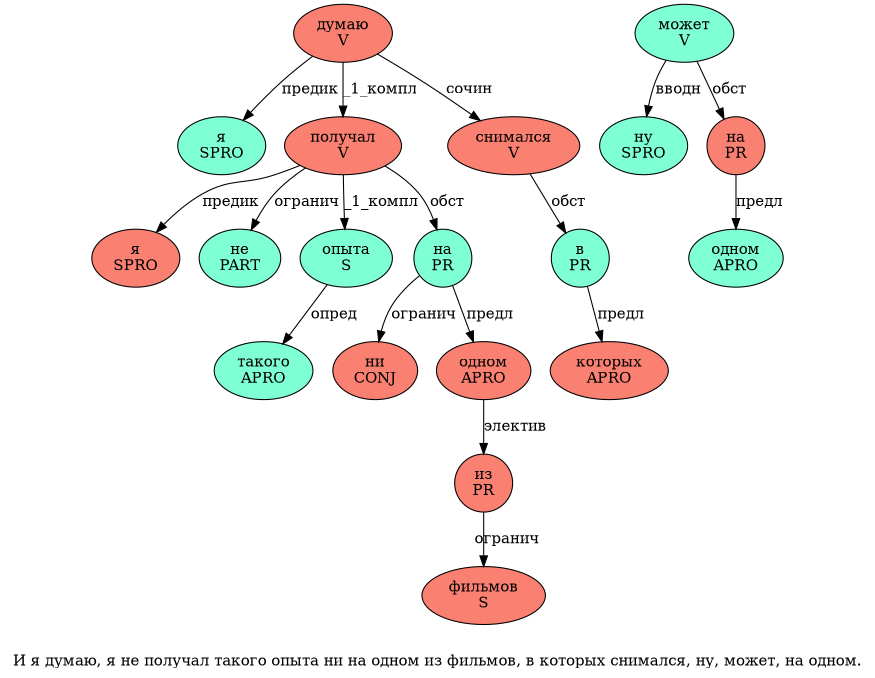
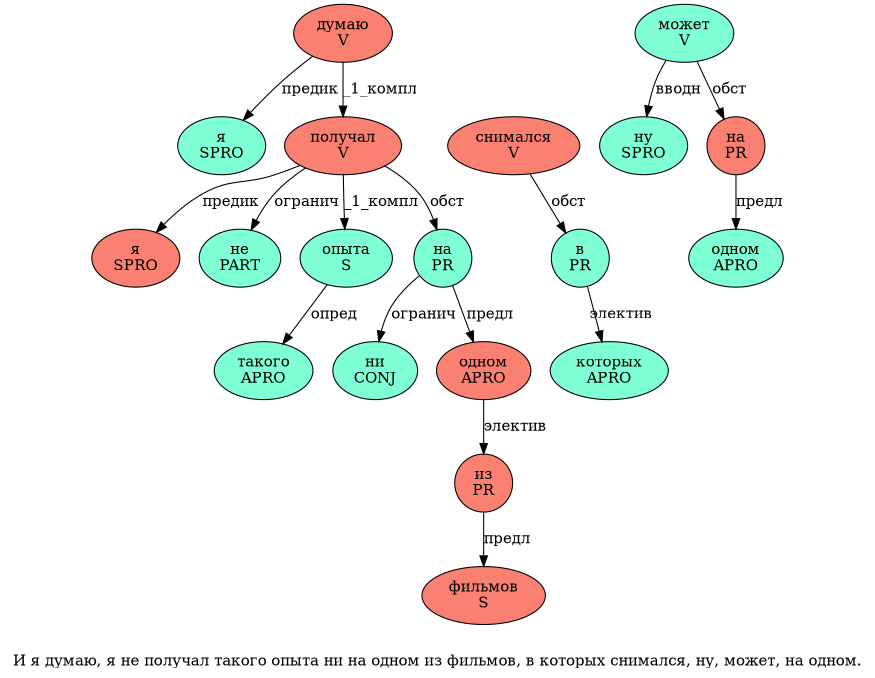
edge "думаю V" -> "снимался V": removed, label "сочин"
edge "в PR" -> "которых APRO": label "предл" -> "электив"
node "ни CONJ": fillcolor salmon -> aquamarine
node "которых APRO": fillcolor salmon -> aquamarine
edge "из PR" -> "фильмов S": label "огранич" -> "предл"
